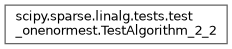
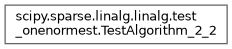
node "scipy.sparse.linalg.tests.test _onenormest.TestAlgorithm_2_2": label "scipy.sparse.linalg.tests.test _onenormest.TestAlgorithm_2_2" -> "scipy.sparse.linalg.linalg.test _onenormest.TestAlgorithm_2_2"
